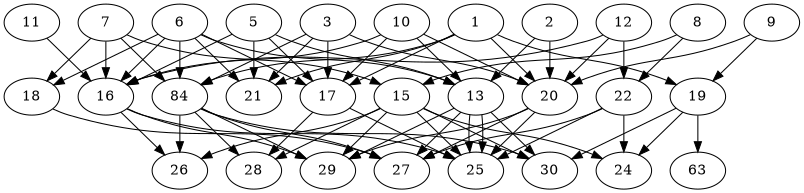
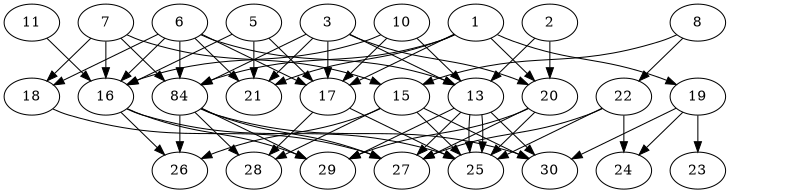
node "12": removed
node "9": removed
edge "10" -> "20": removed
edge "5" -> "13": now "3" -> "13"
edge "15" -> "29": removed
edge "15" -> "24": removed
node "63": label "63" -> "23"
